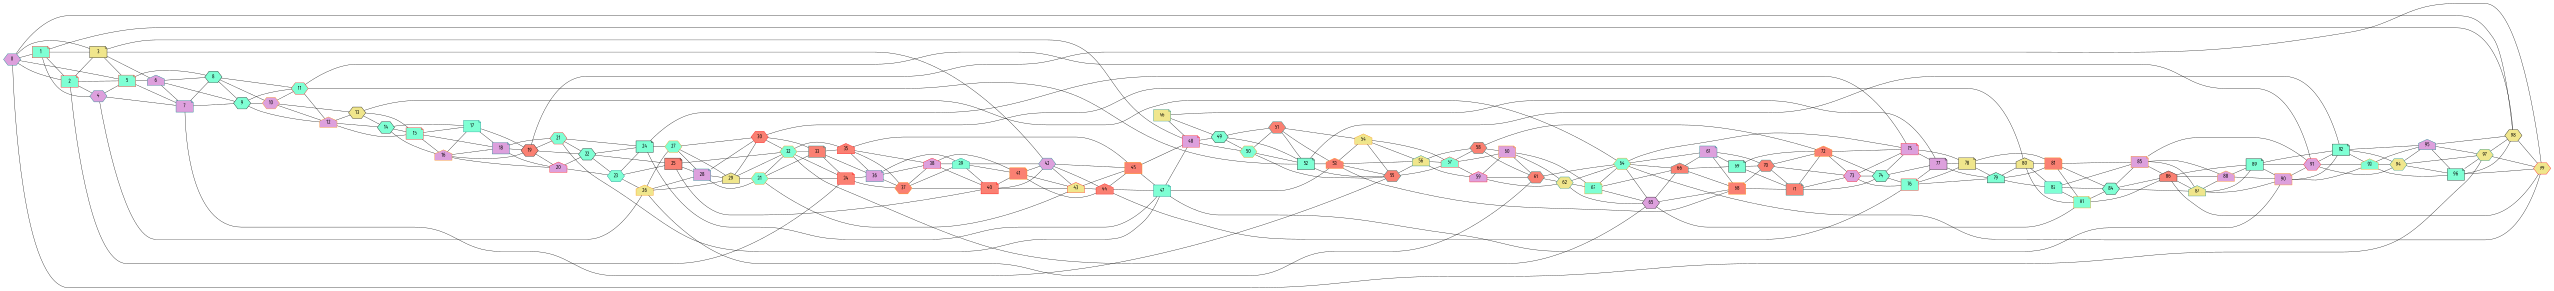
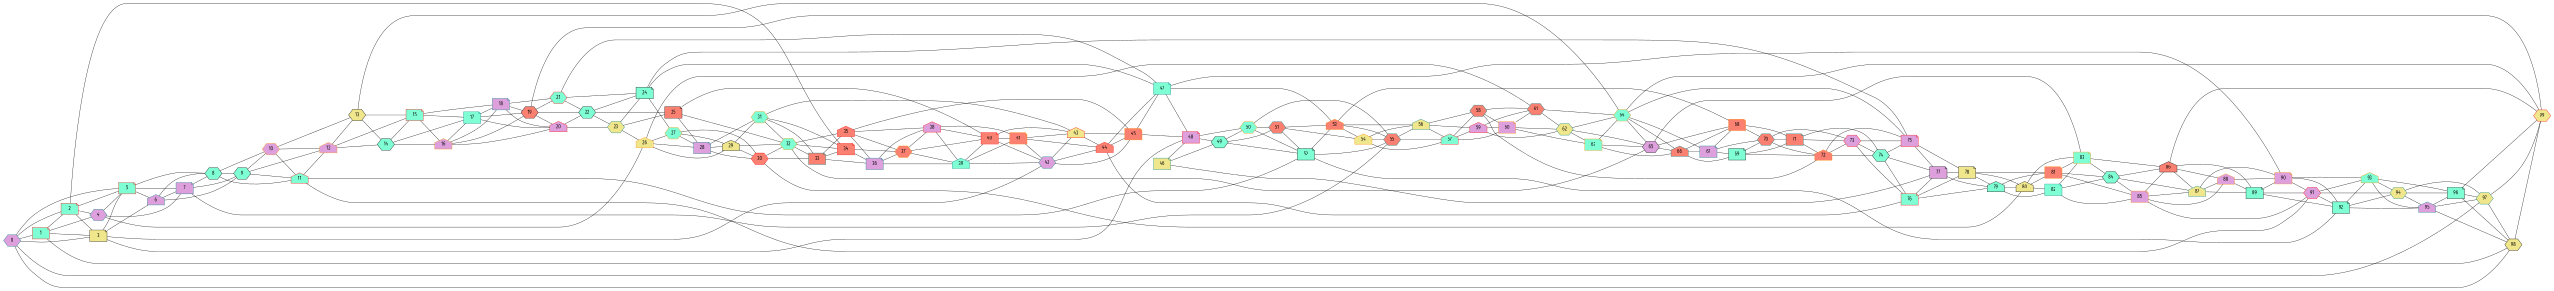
node "11": shape hexagon -> house
edge "17" -- "20": added
node "23": fillcolor aquamarine -> khaki
